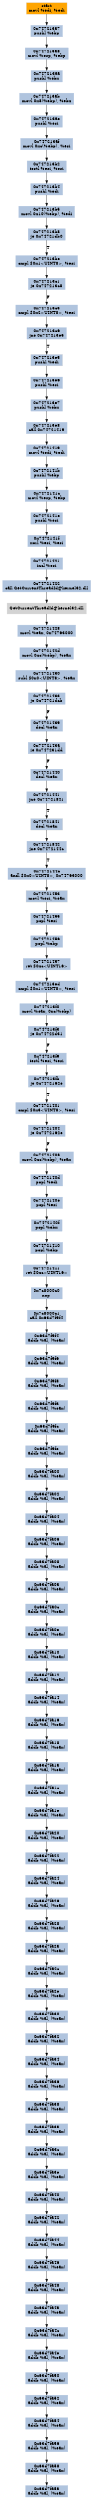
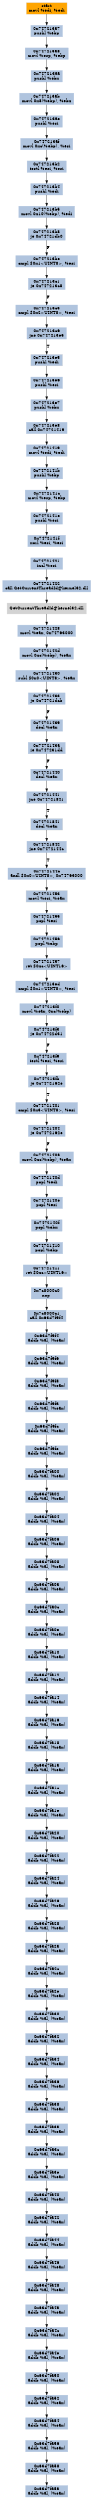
edge "0x747213b8 je 0x74721db0" -> "0x747213be cmpl $0x1<UINT8>, %esi": label "T" -> "F"
edge "0x7472141f xorl %esi, %esi" -> "0x74721421 incl %esi": removed
